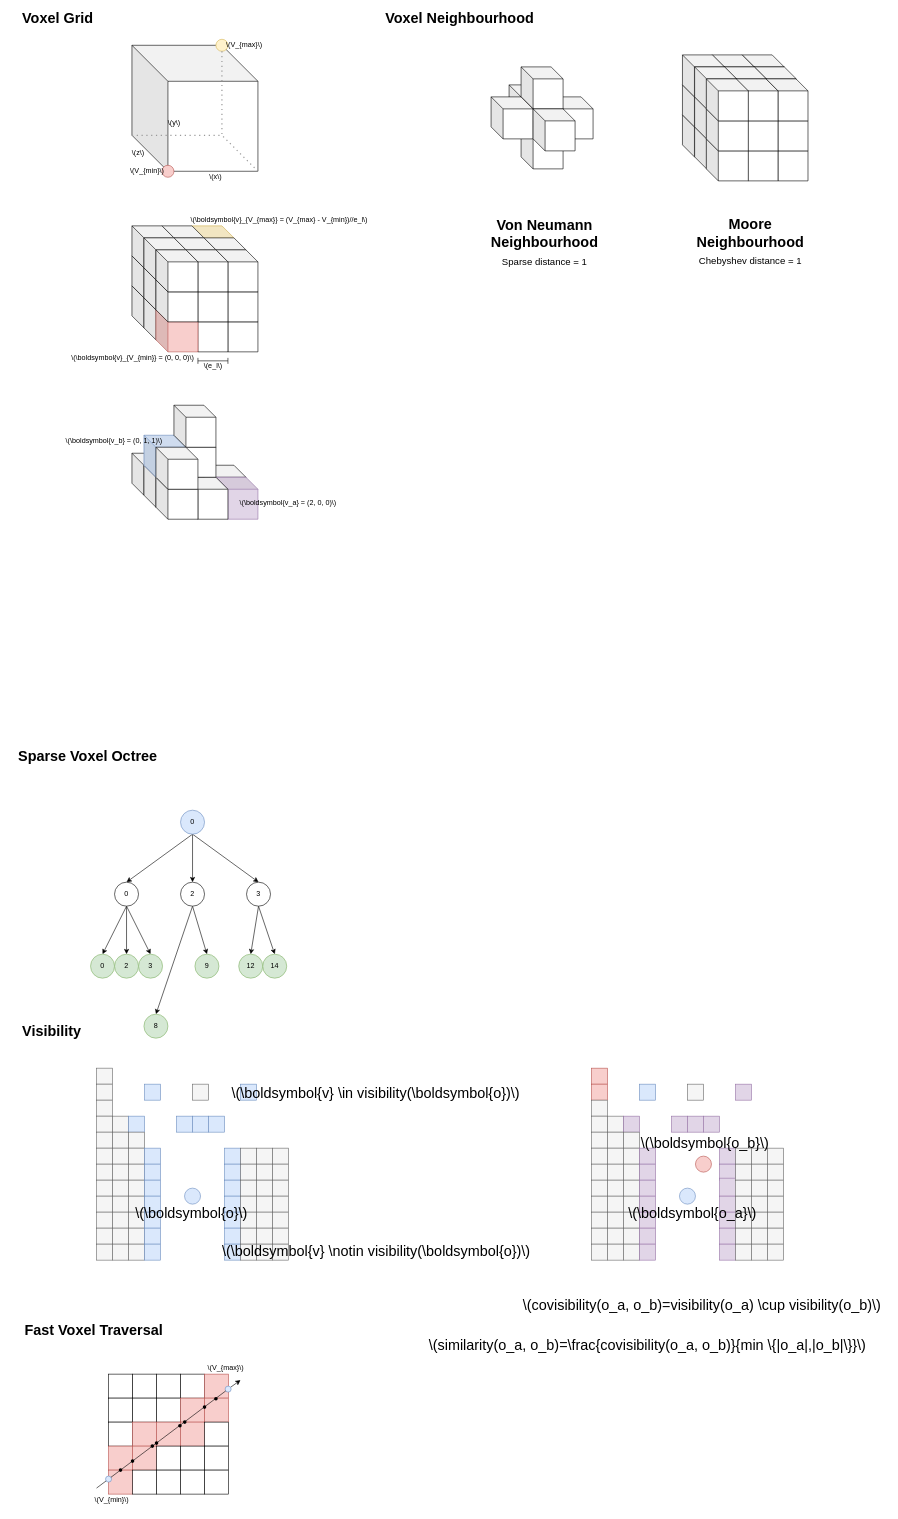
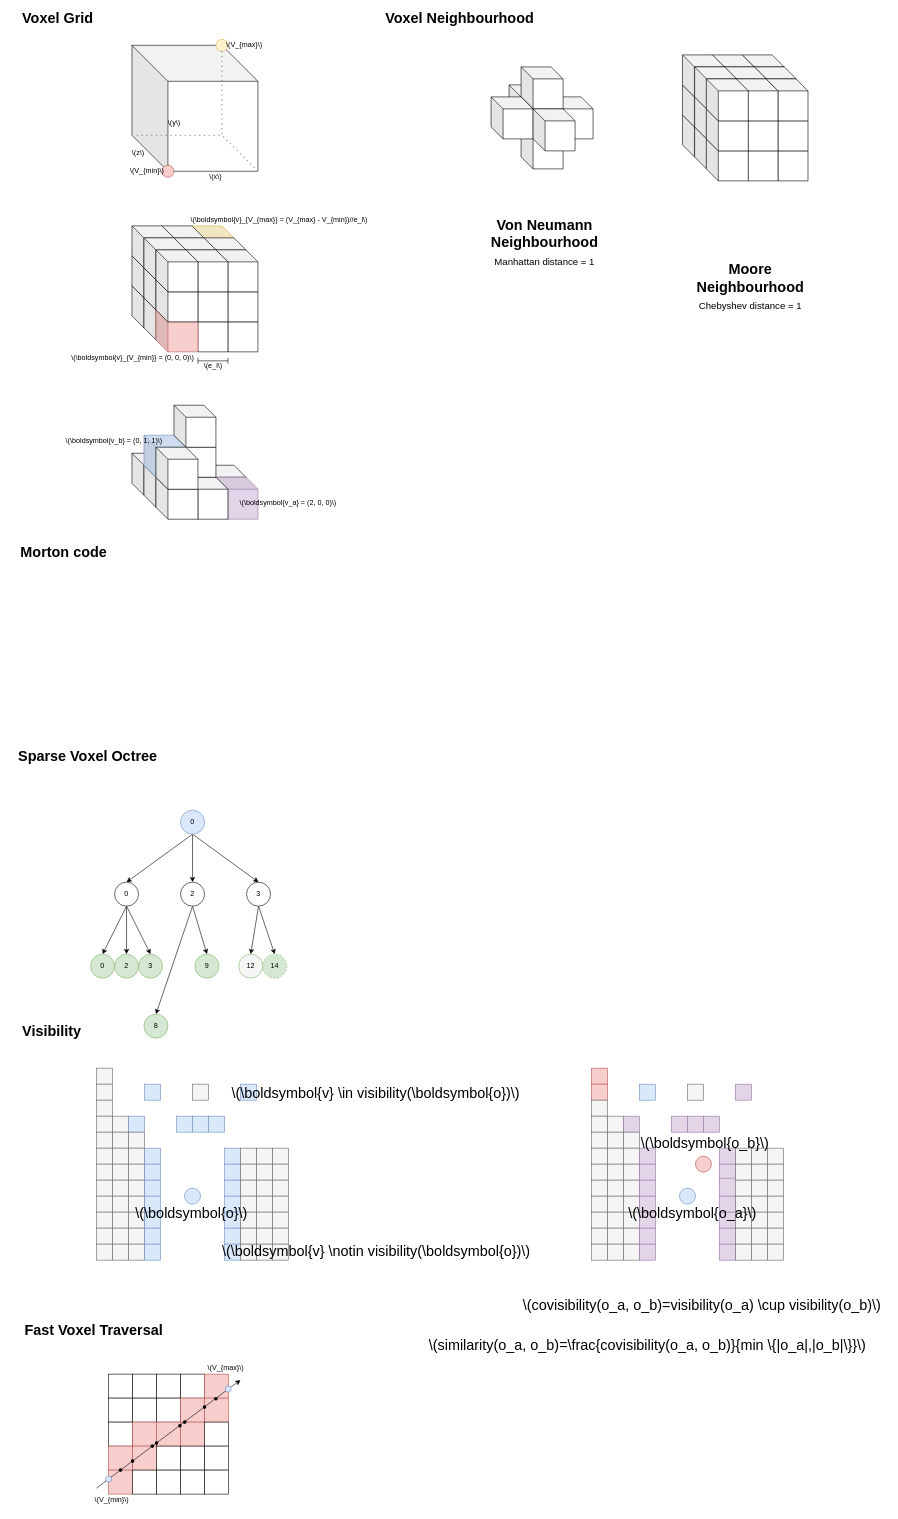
node "Moore Neighbourhood Chebyshev distance = 1": moved (750, 242) -> (750, 287)
node "Von Neumann Neighbourhood Sparse distance = 1": label "Von Neumann Neighbourhood Sparse distance = 1" -> "Von Neumann Neighbourhood Manhattan distance = 1"
node "Morton code": added
node "12": fillcolor #d5e8d4 -> #f5f5f5
node "14": style solid -> dashed
